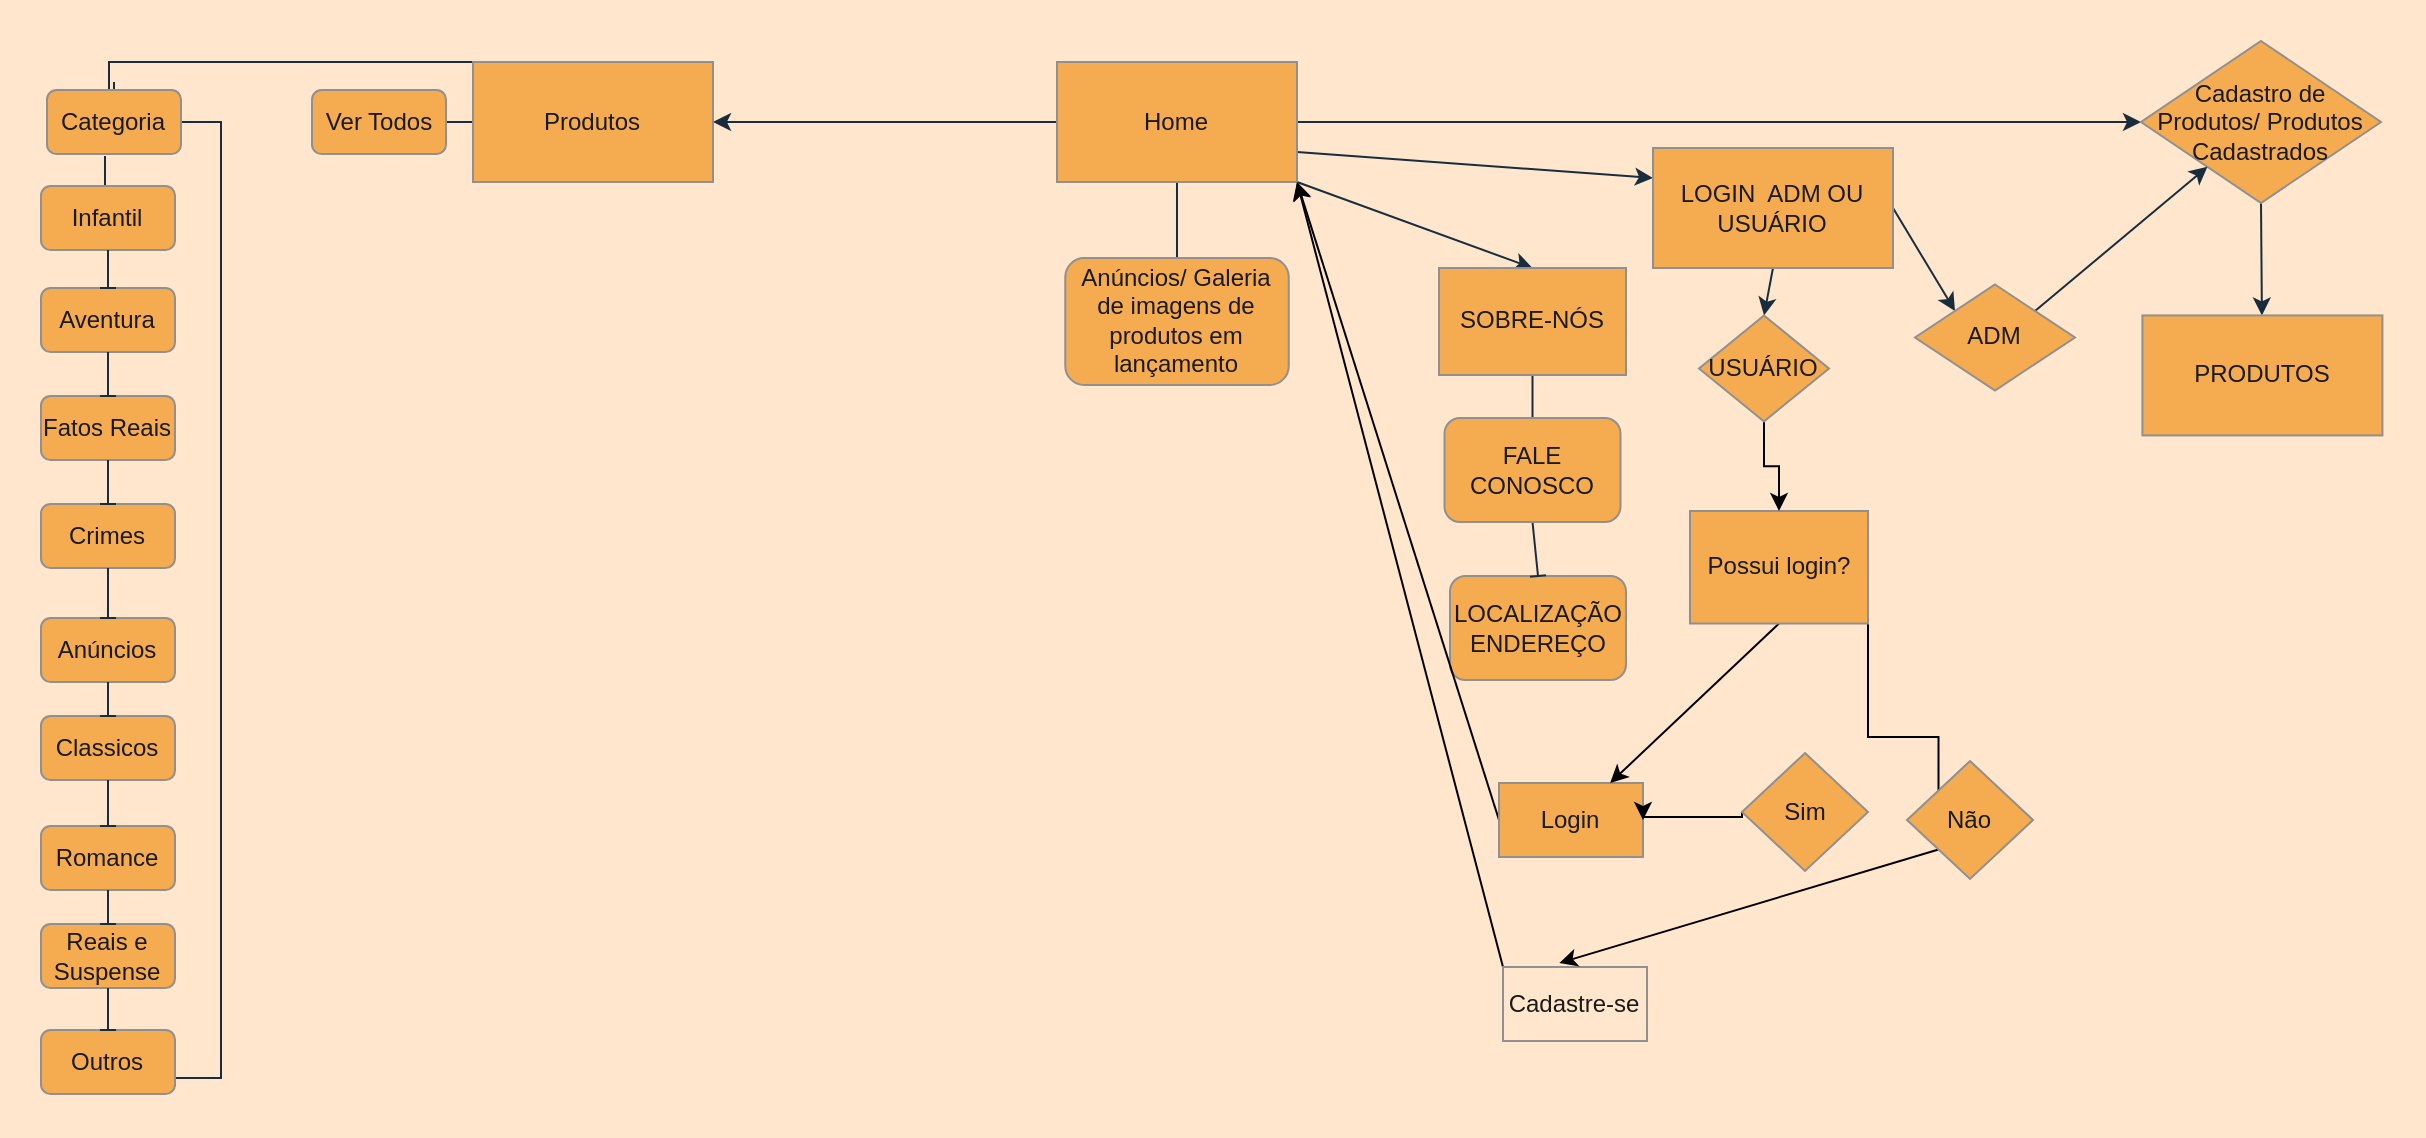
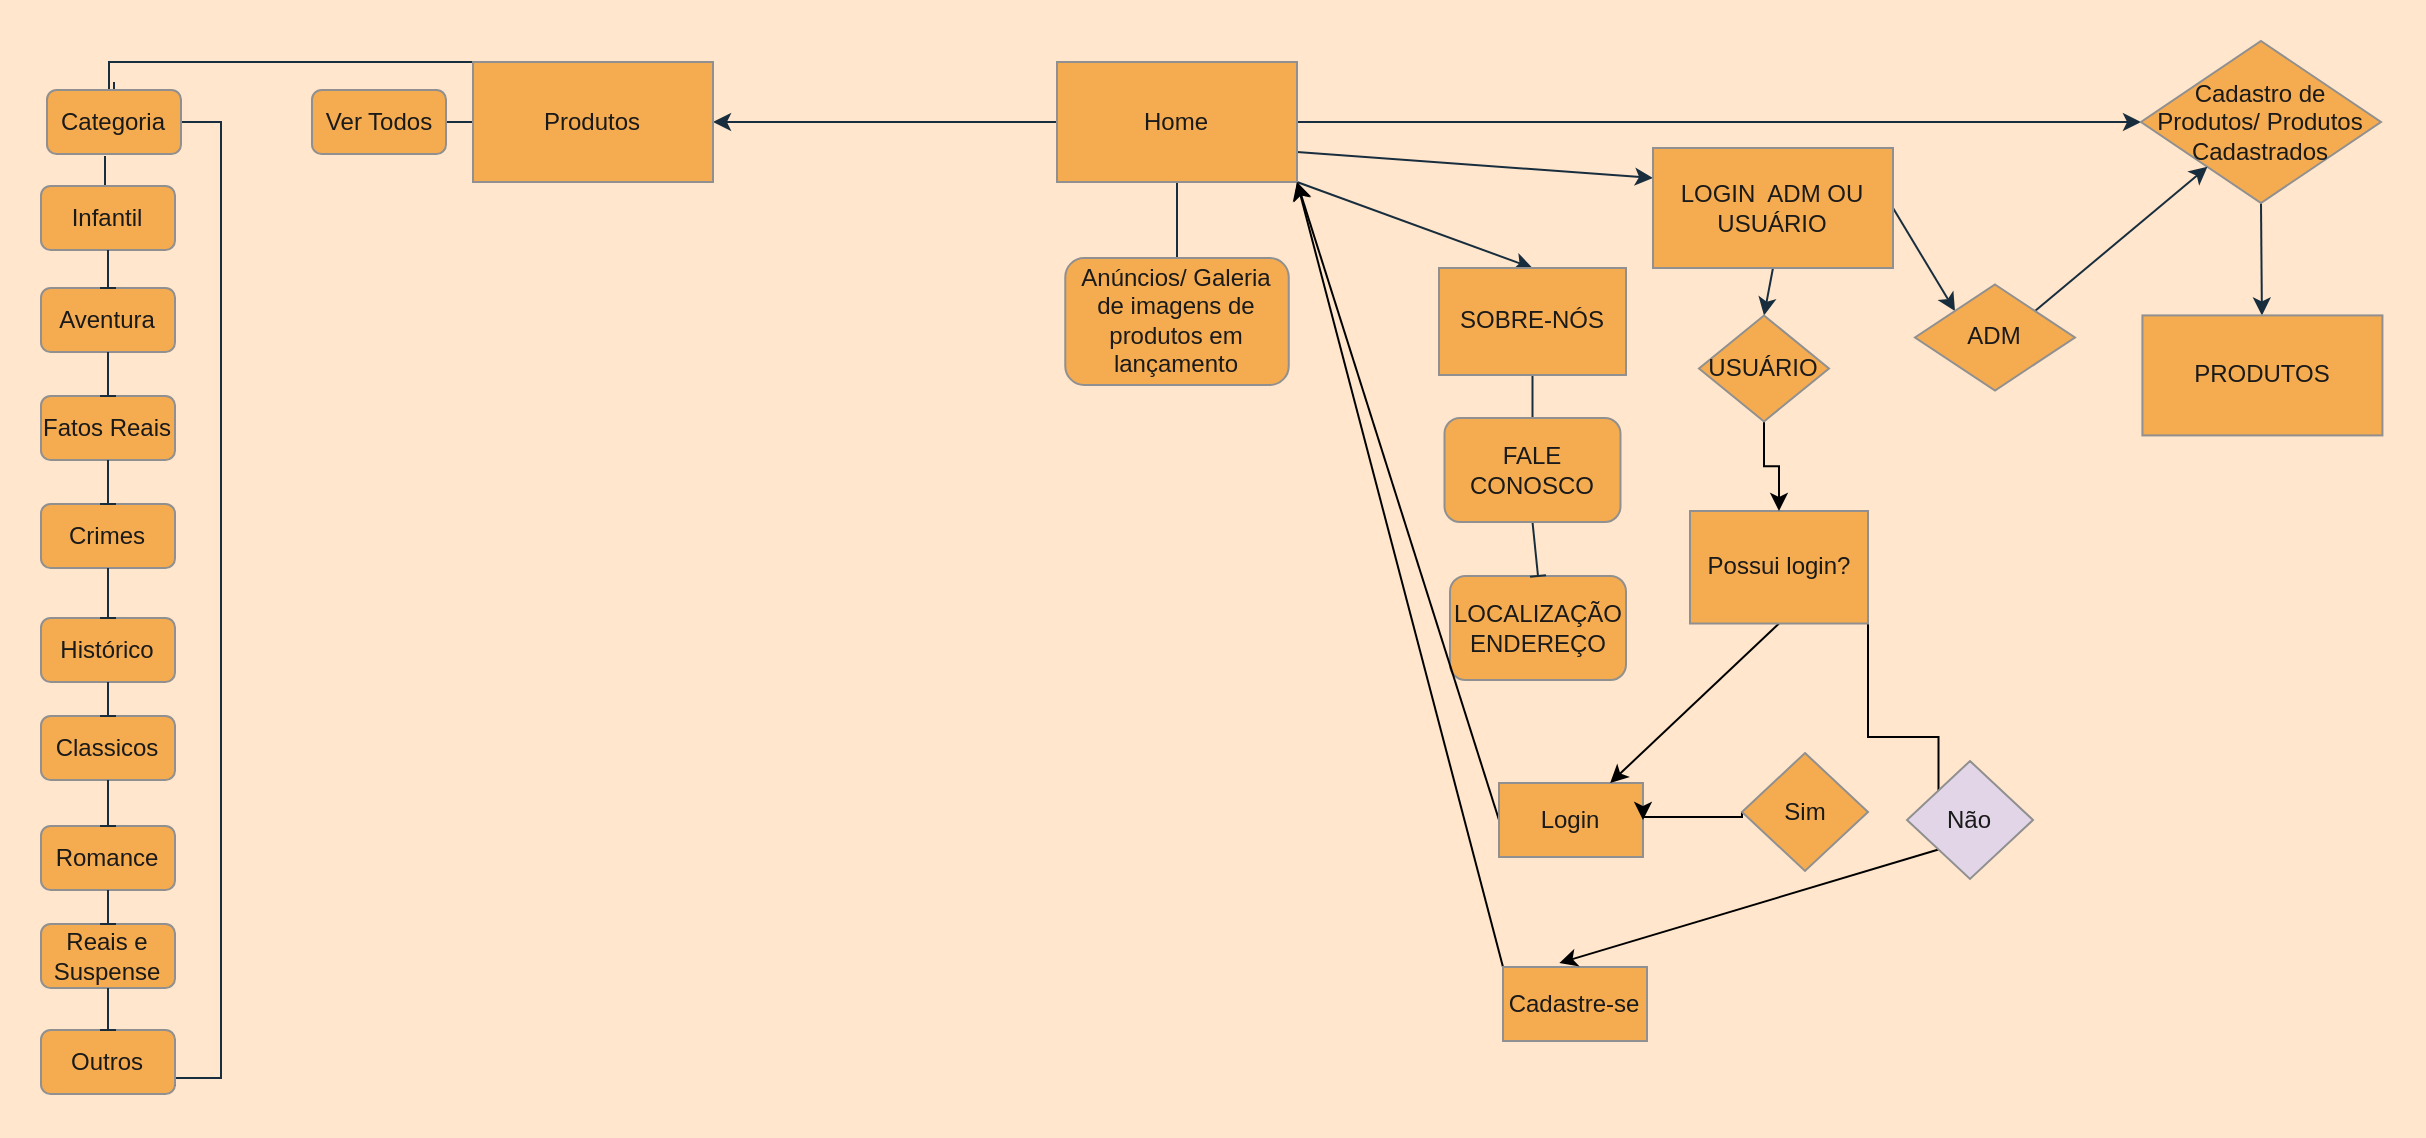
node "Anúncios": label "Anúncios" -> "Histórico"
node "Não": fillcolor #f5ab50 -> #e1d5e7
node "Cadastre-se": fillcolor #ffe6cc -> #f5ab50
